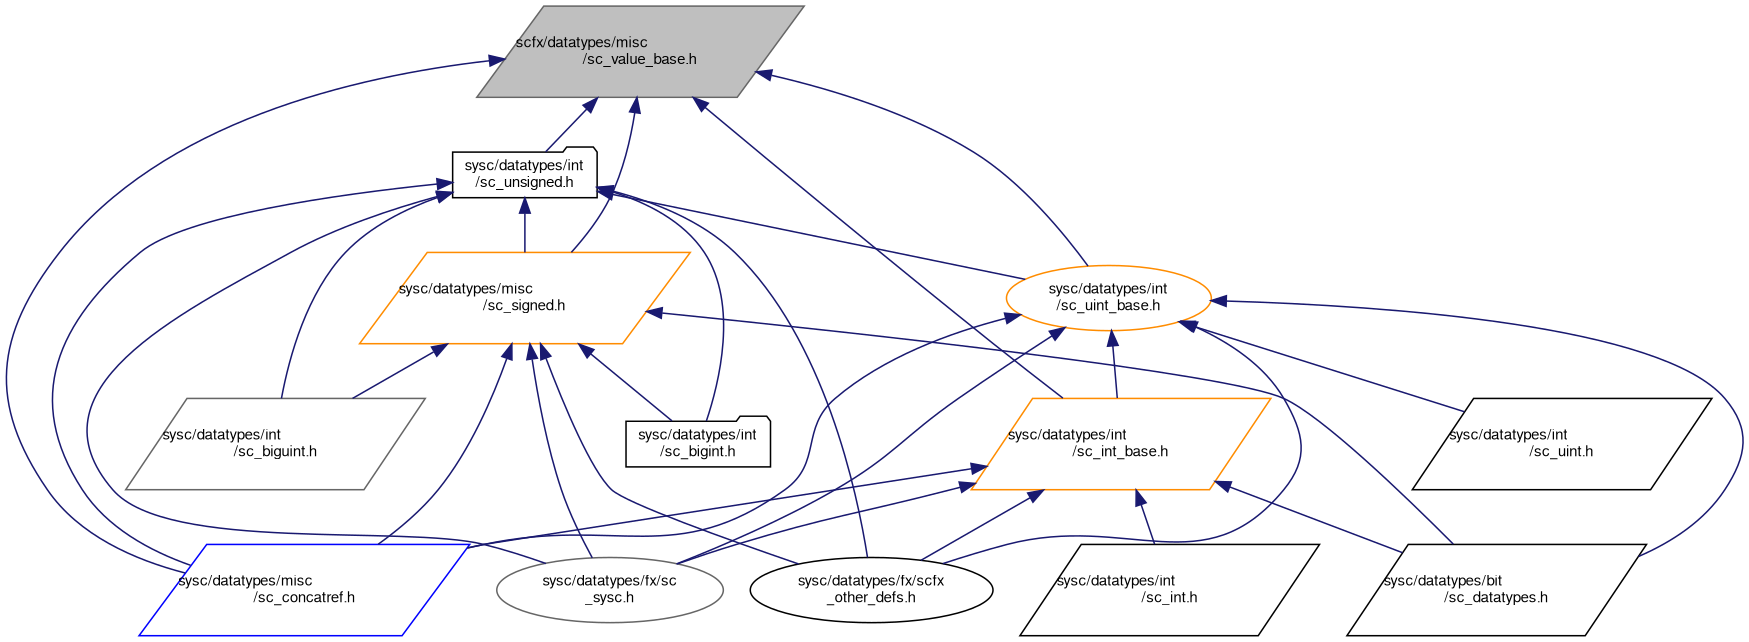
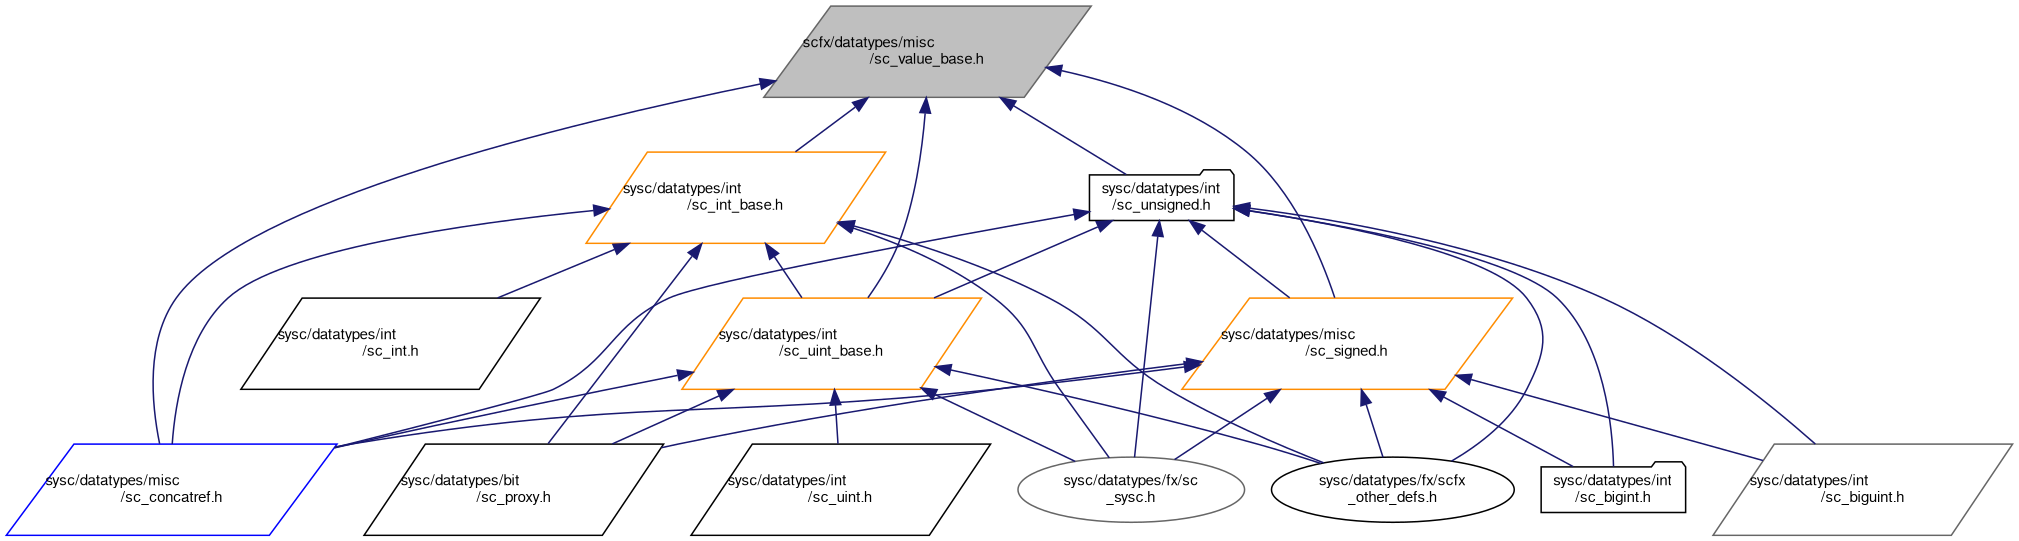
node "sysc/datatypes/int /sc_uint_base.h": shape ellipse -> parallelogram
edge "sysc/datatypes/int /sc_int_base.h" -> "sysc/datatypes/int /sc_uint_base.h": reversed
node "sysc/datatypes/bit /sc_datatypes.h": label "sysc/datatypes/bit /sc_datatypes.h" -> "sysc/datatypes/bit /sc_proxy.h"
